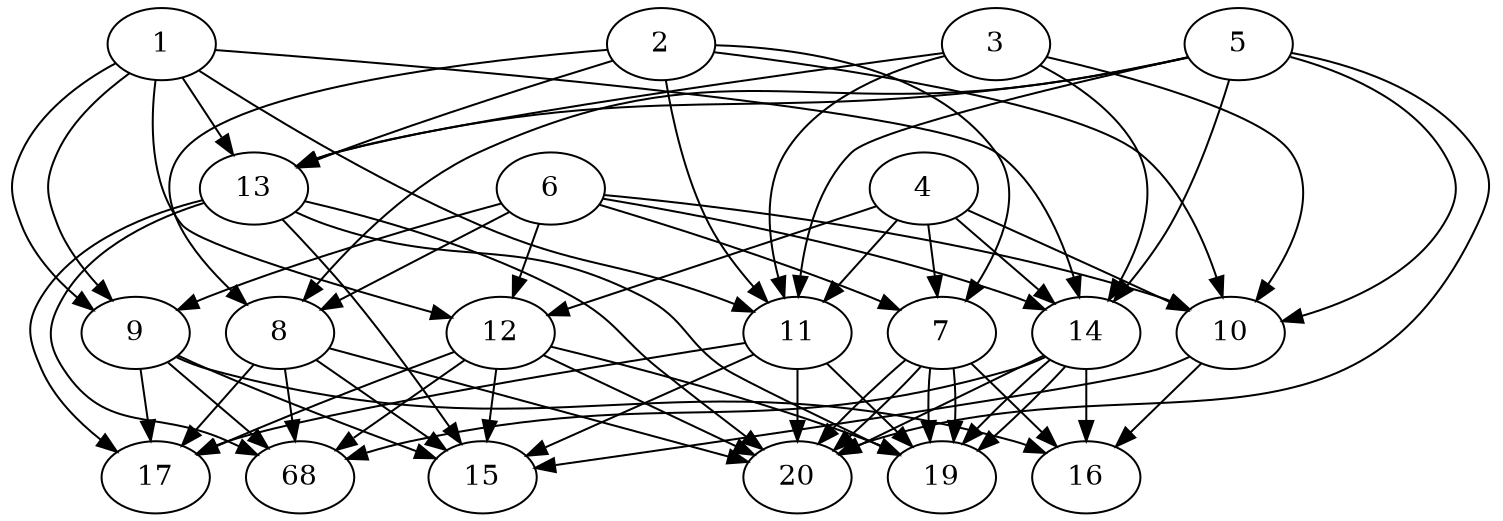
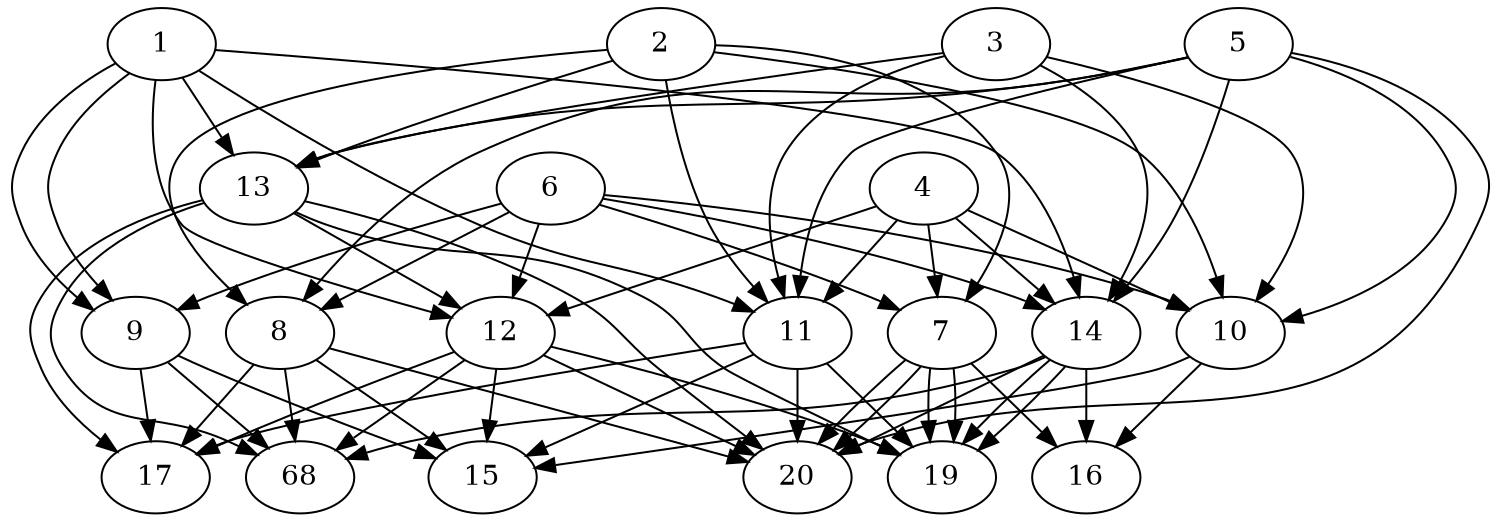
edge "13" -> "15": now "13" -> "12"
edge "9" -> "16": removed
